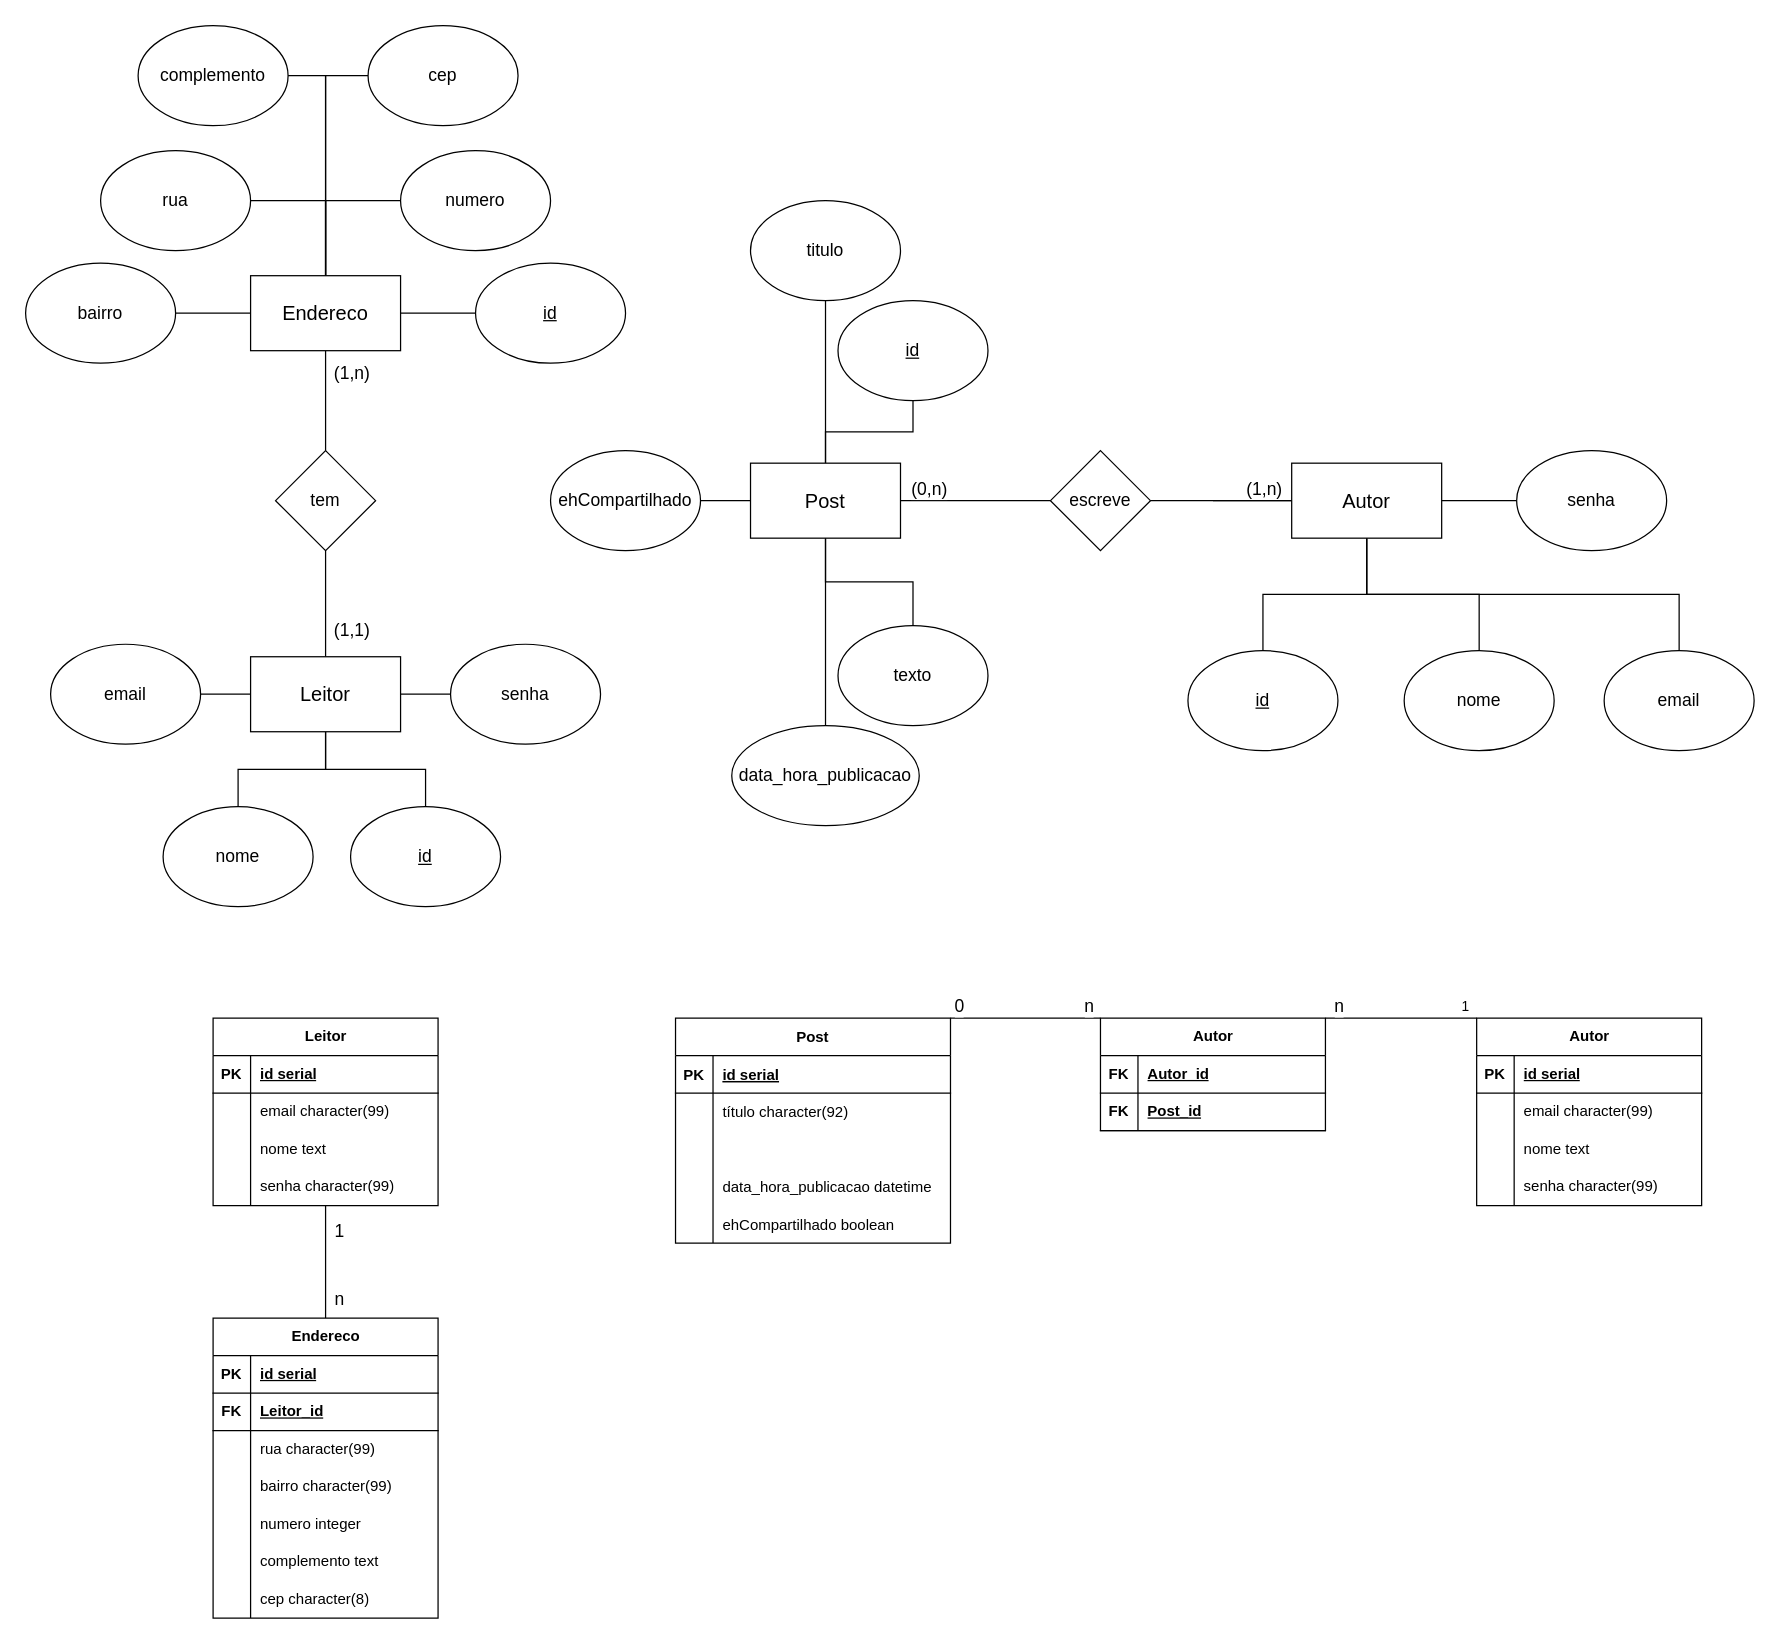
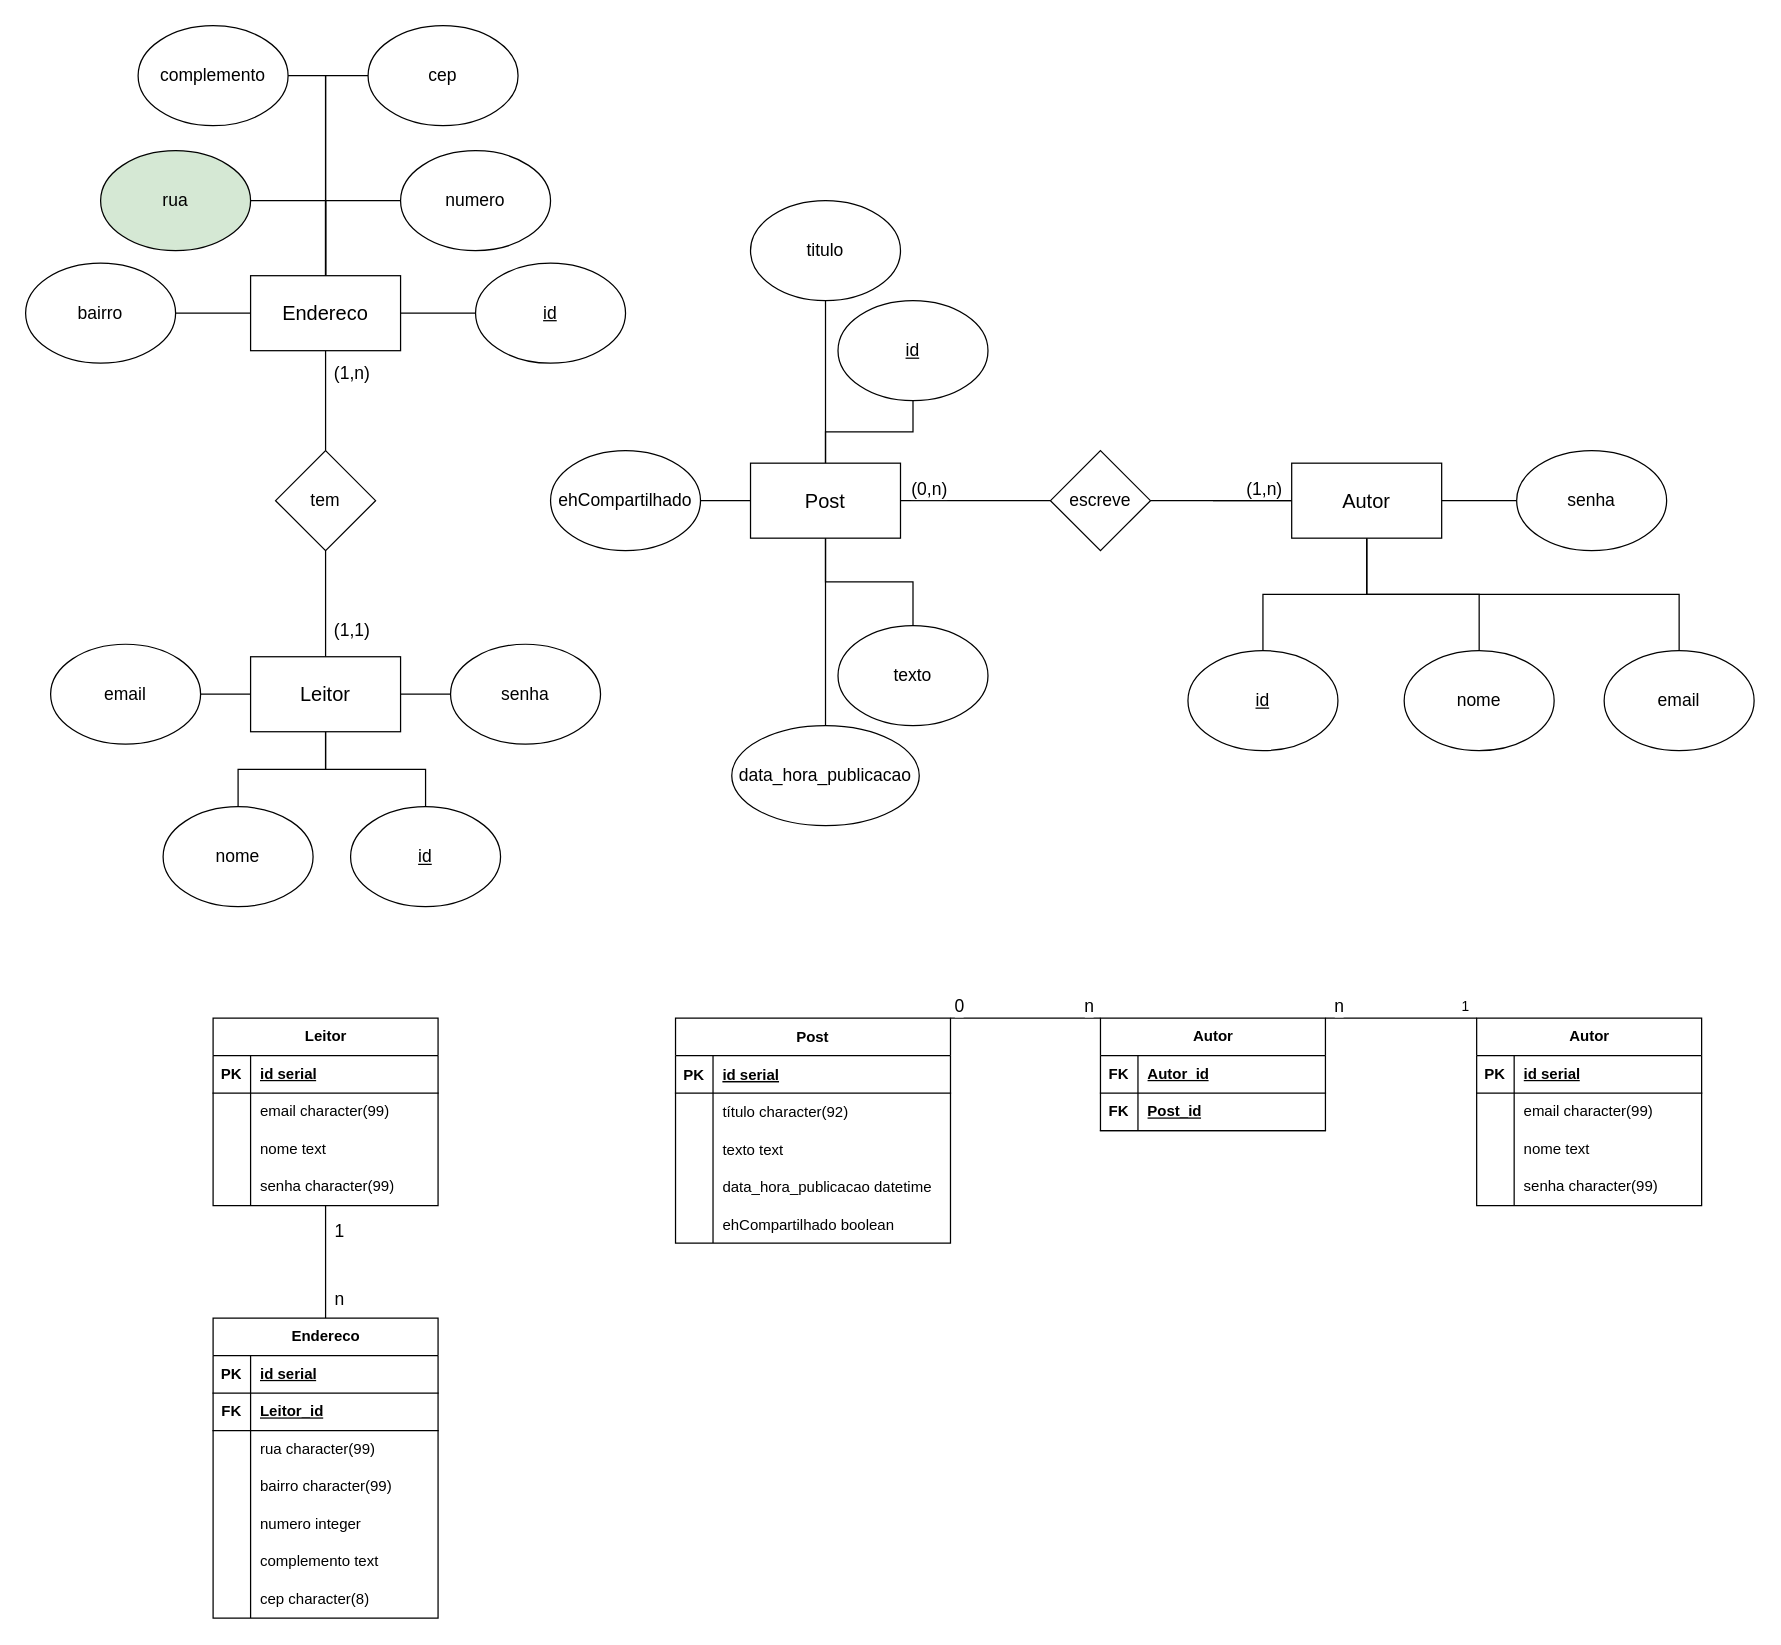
node "rua": fillcolor #ffffff -> #d5e8d4
node "texto text": added
